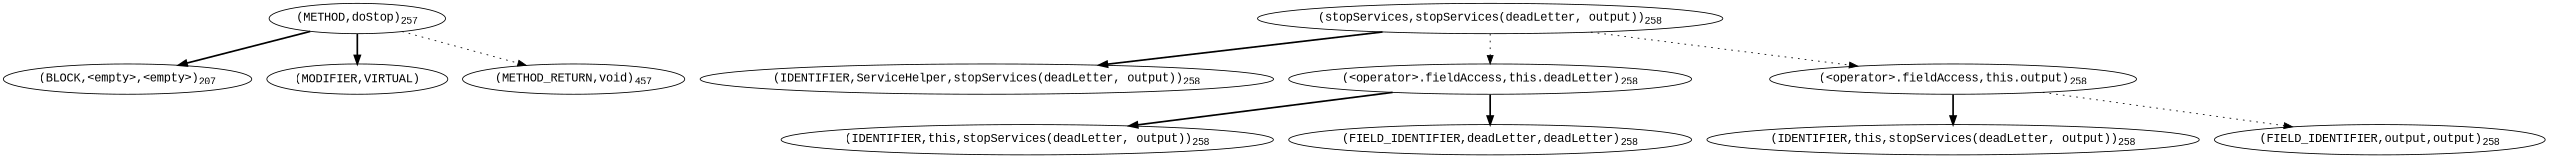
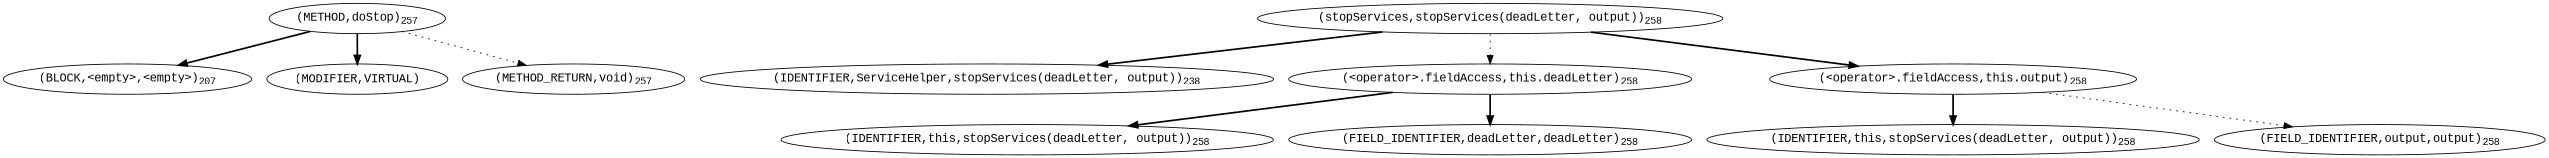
edge "(stopServices,stopServices(deadLetter, output))" -> "(<operator>.fieldAccess,this.output)": style dotted -> bold
node "(METHOD_RETURN,void)": text "457" -> "257"
node "(IDENTIFIER,ServiceHelper,stopServices(deadLetter, output))": text "258" -> "238"
